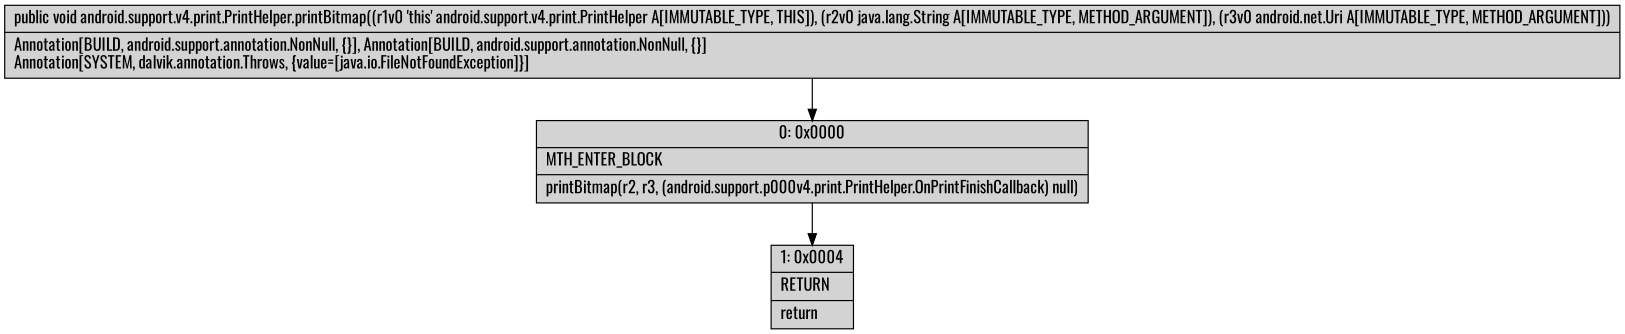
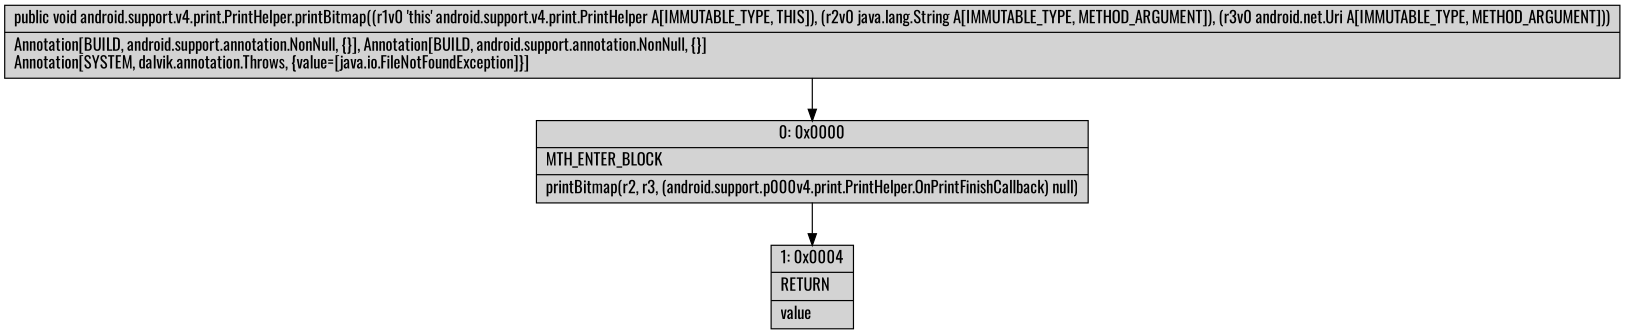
node "1: 0x0004": text "return" -> "value"
